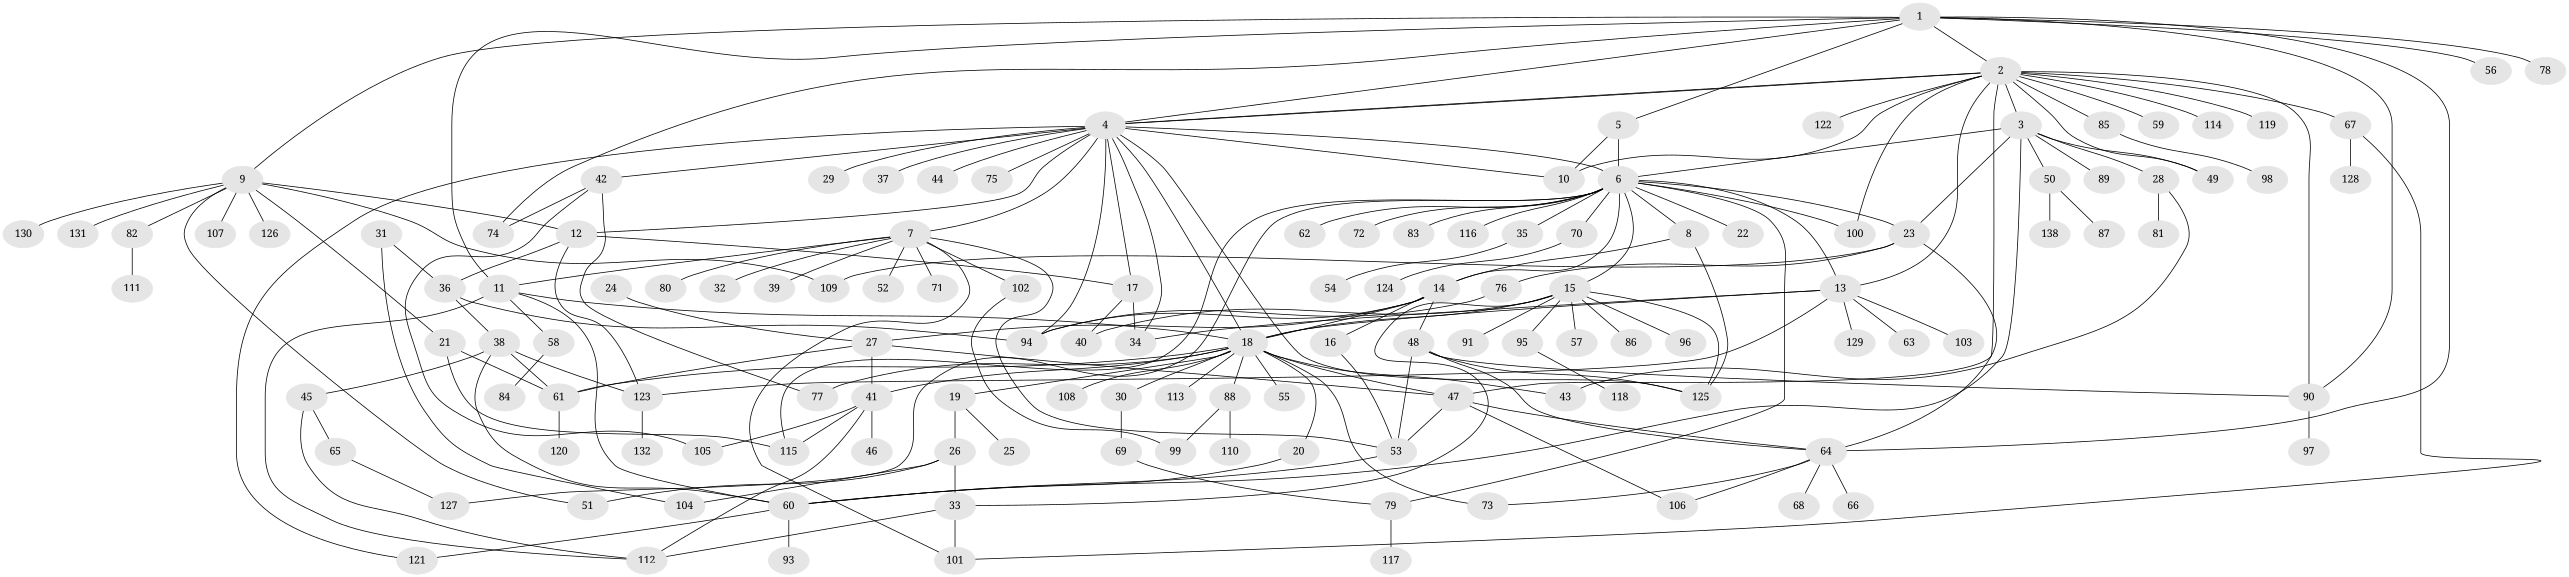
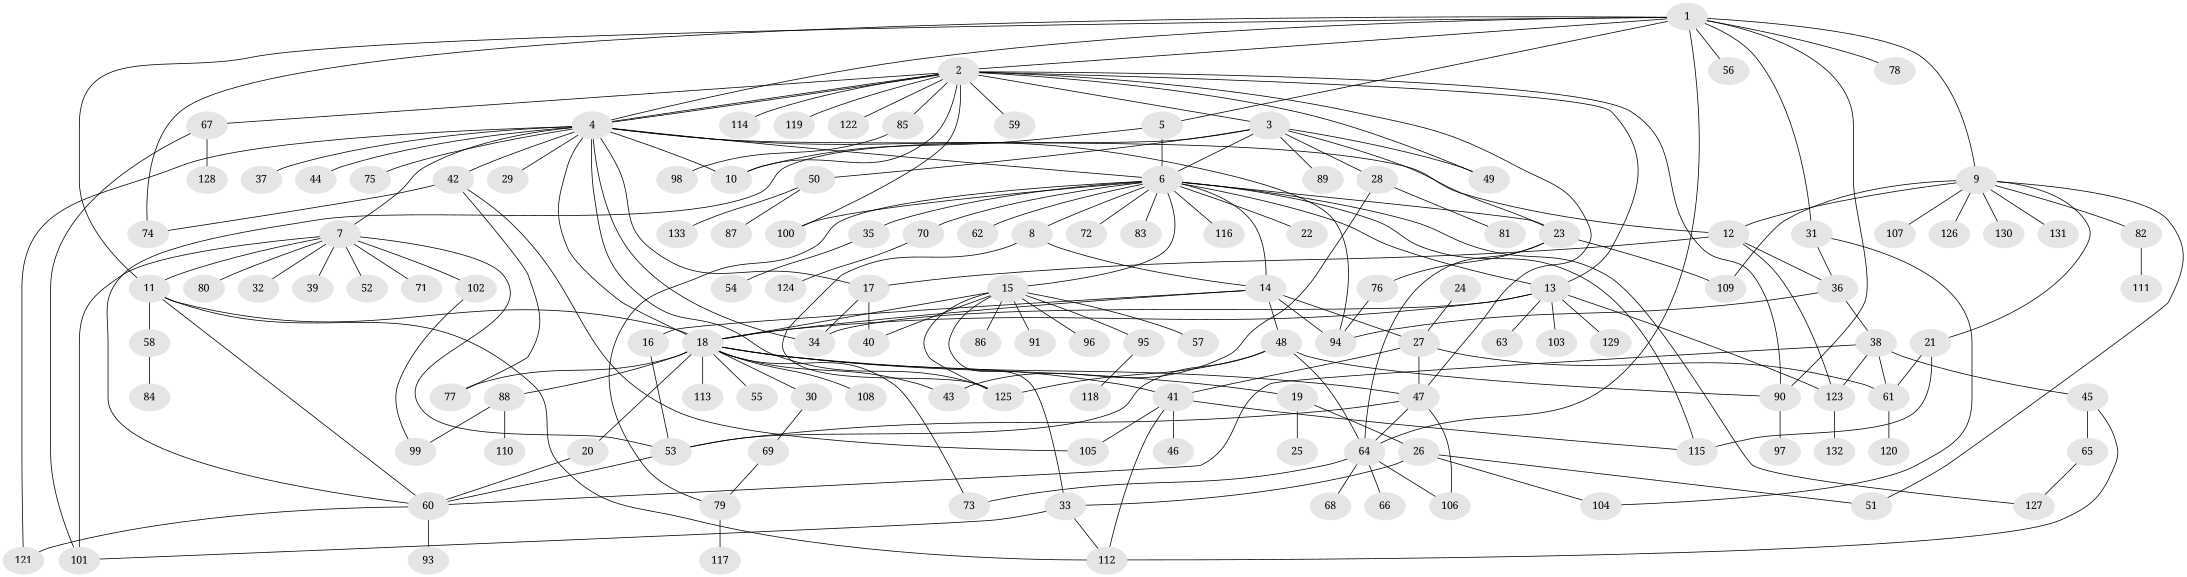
edge "1" -- "31": added
node "138": label "138" -> "133"
edge "18" -- "61": removed
